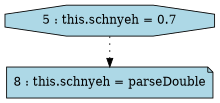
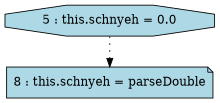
node "5 : this.schnyeh = 0.7": label "5 : this.schnyeh = 0.7" -> "5 : this.schnyeh = 0.0"
